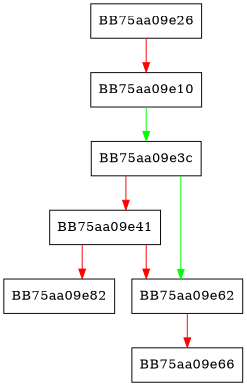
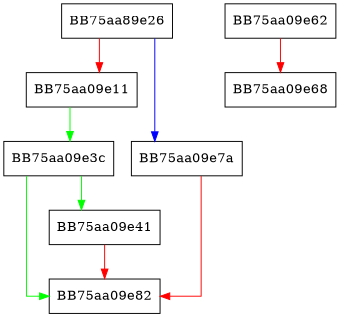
node "BB75aa09e26": label "BB75aa09e26" -> "BB75aa89e26"
node "BB75aa09e10": label "BB75aa09e10" -> "BB75aa09e11"
node "BB75aa09e7a": added
edge "BB75aa09e3c" -> "BB75aa09e41": color red -> green
edge "BB75aa09e3c" -> "BB75aa09e62": now "BB75aa09e3c" -> "BB75aa09e82"
edge "BB75aa09e41" -> "BB75aa09e62": removed
node "BB75aa09e66": label "BB75aa09e66" -> "BB75aa09e68"
